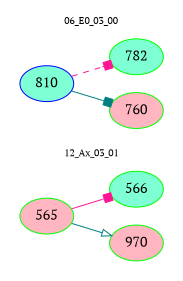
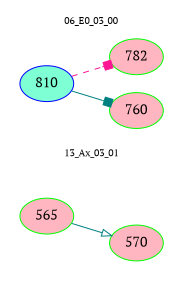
node "782": fillcolor aquamarine -> lightpink
cluster "12_Ax_03_01": label "12_Ax_03_01" -> "13_Ax_03_01"
node "566": removed
node "970": label "970" -> "570"
